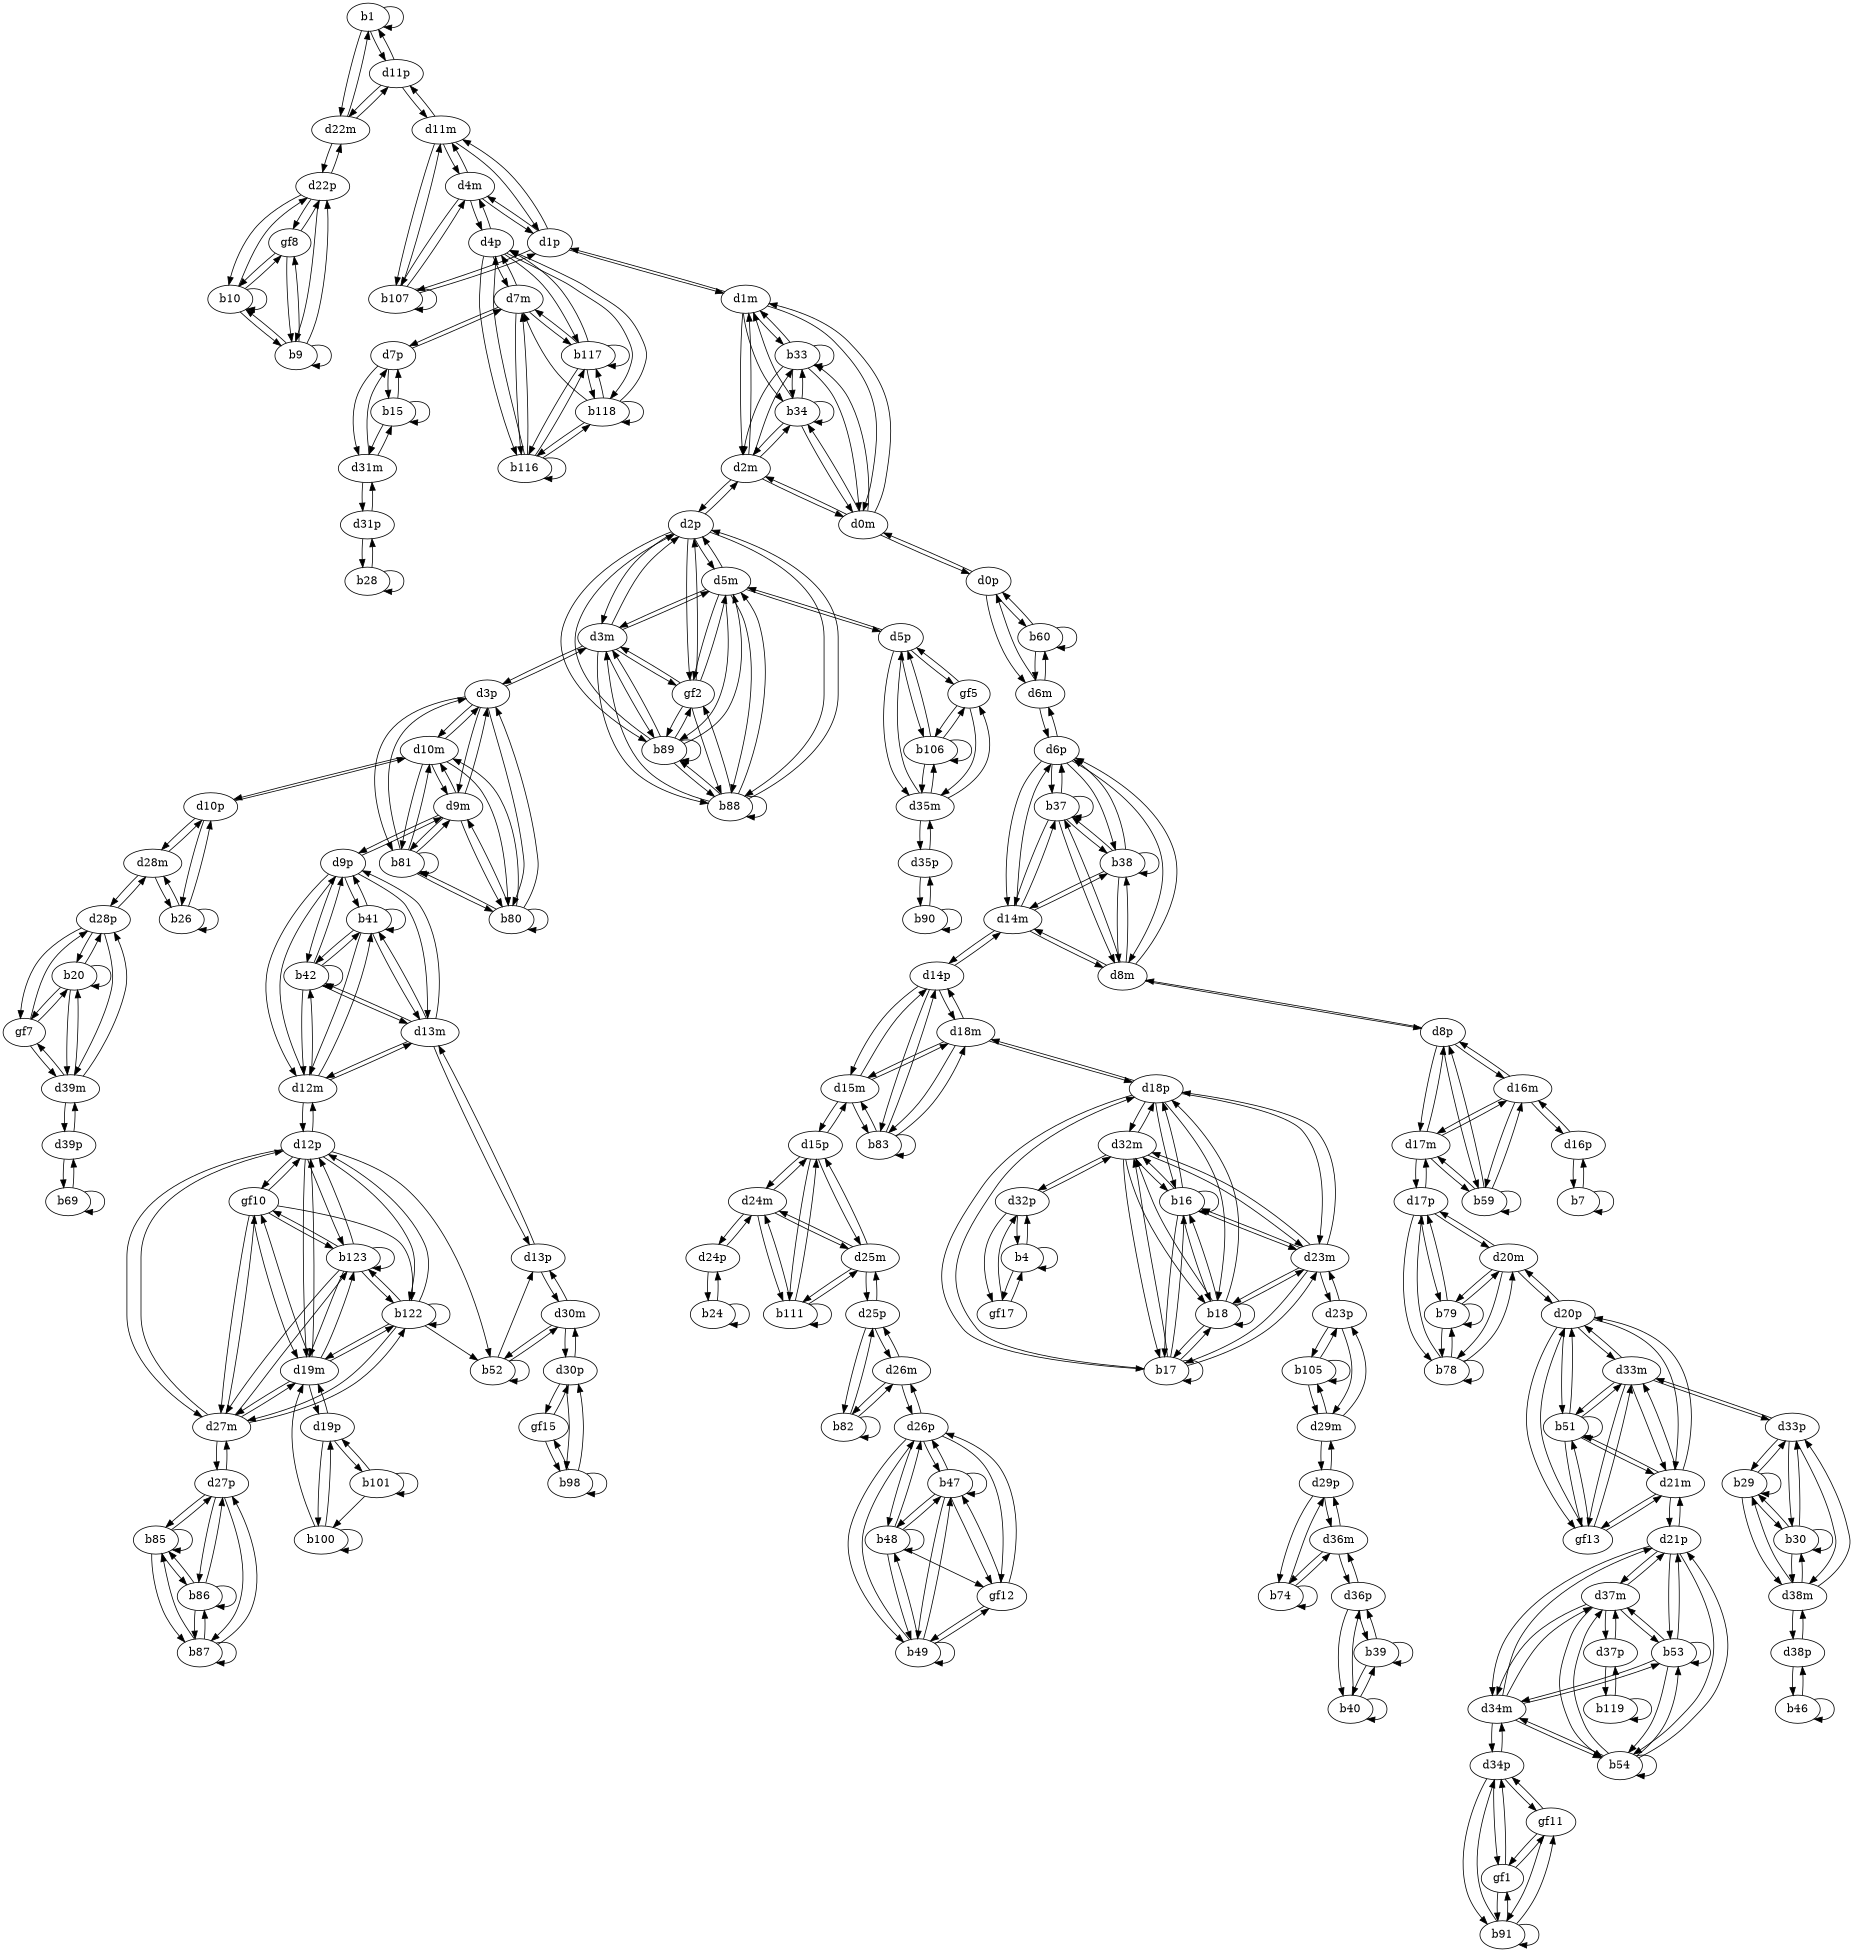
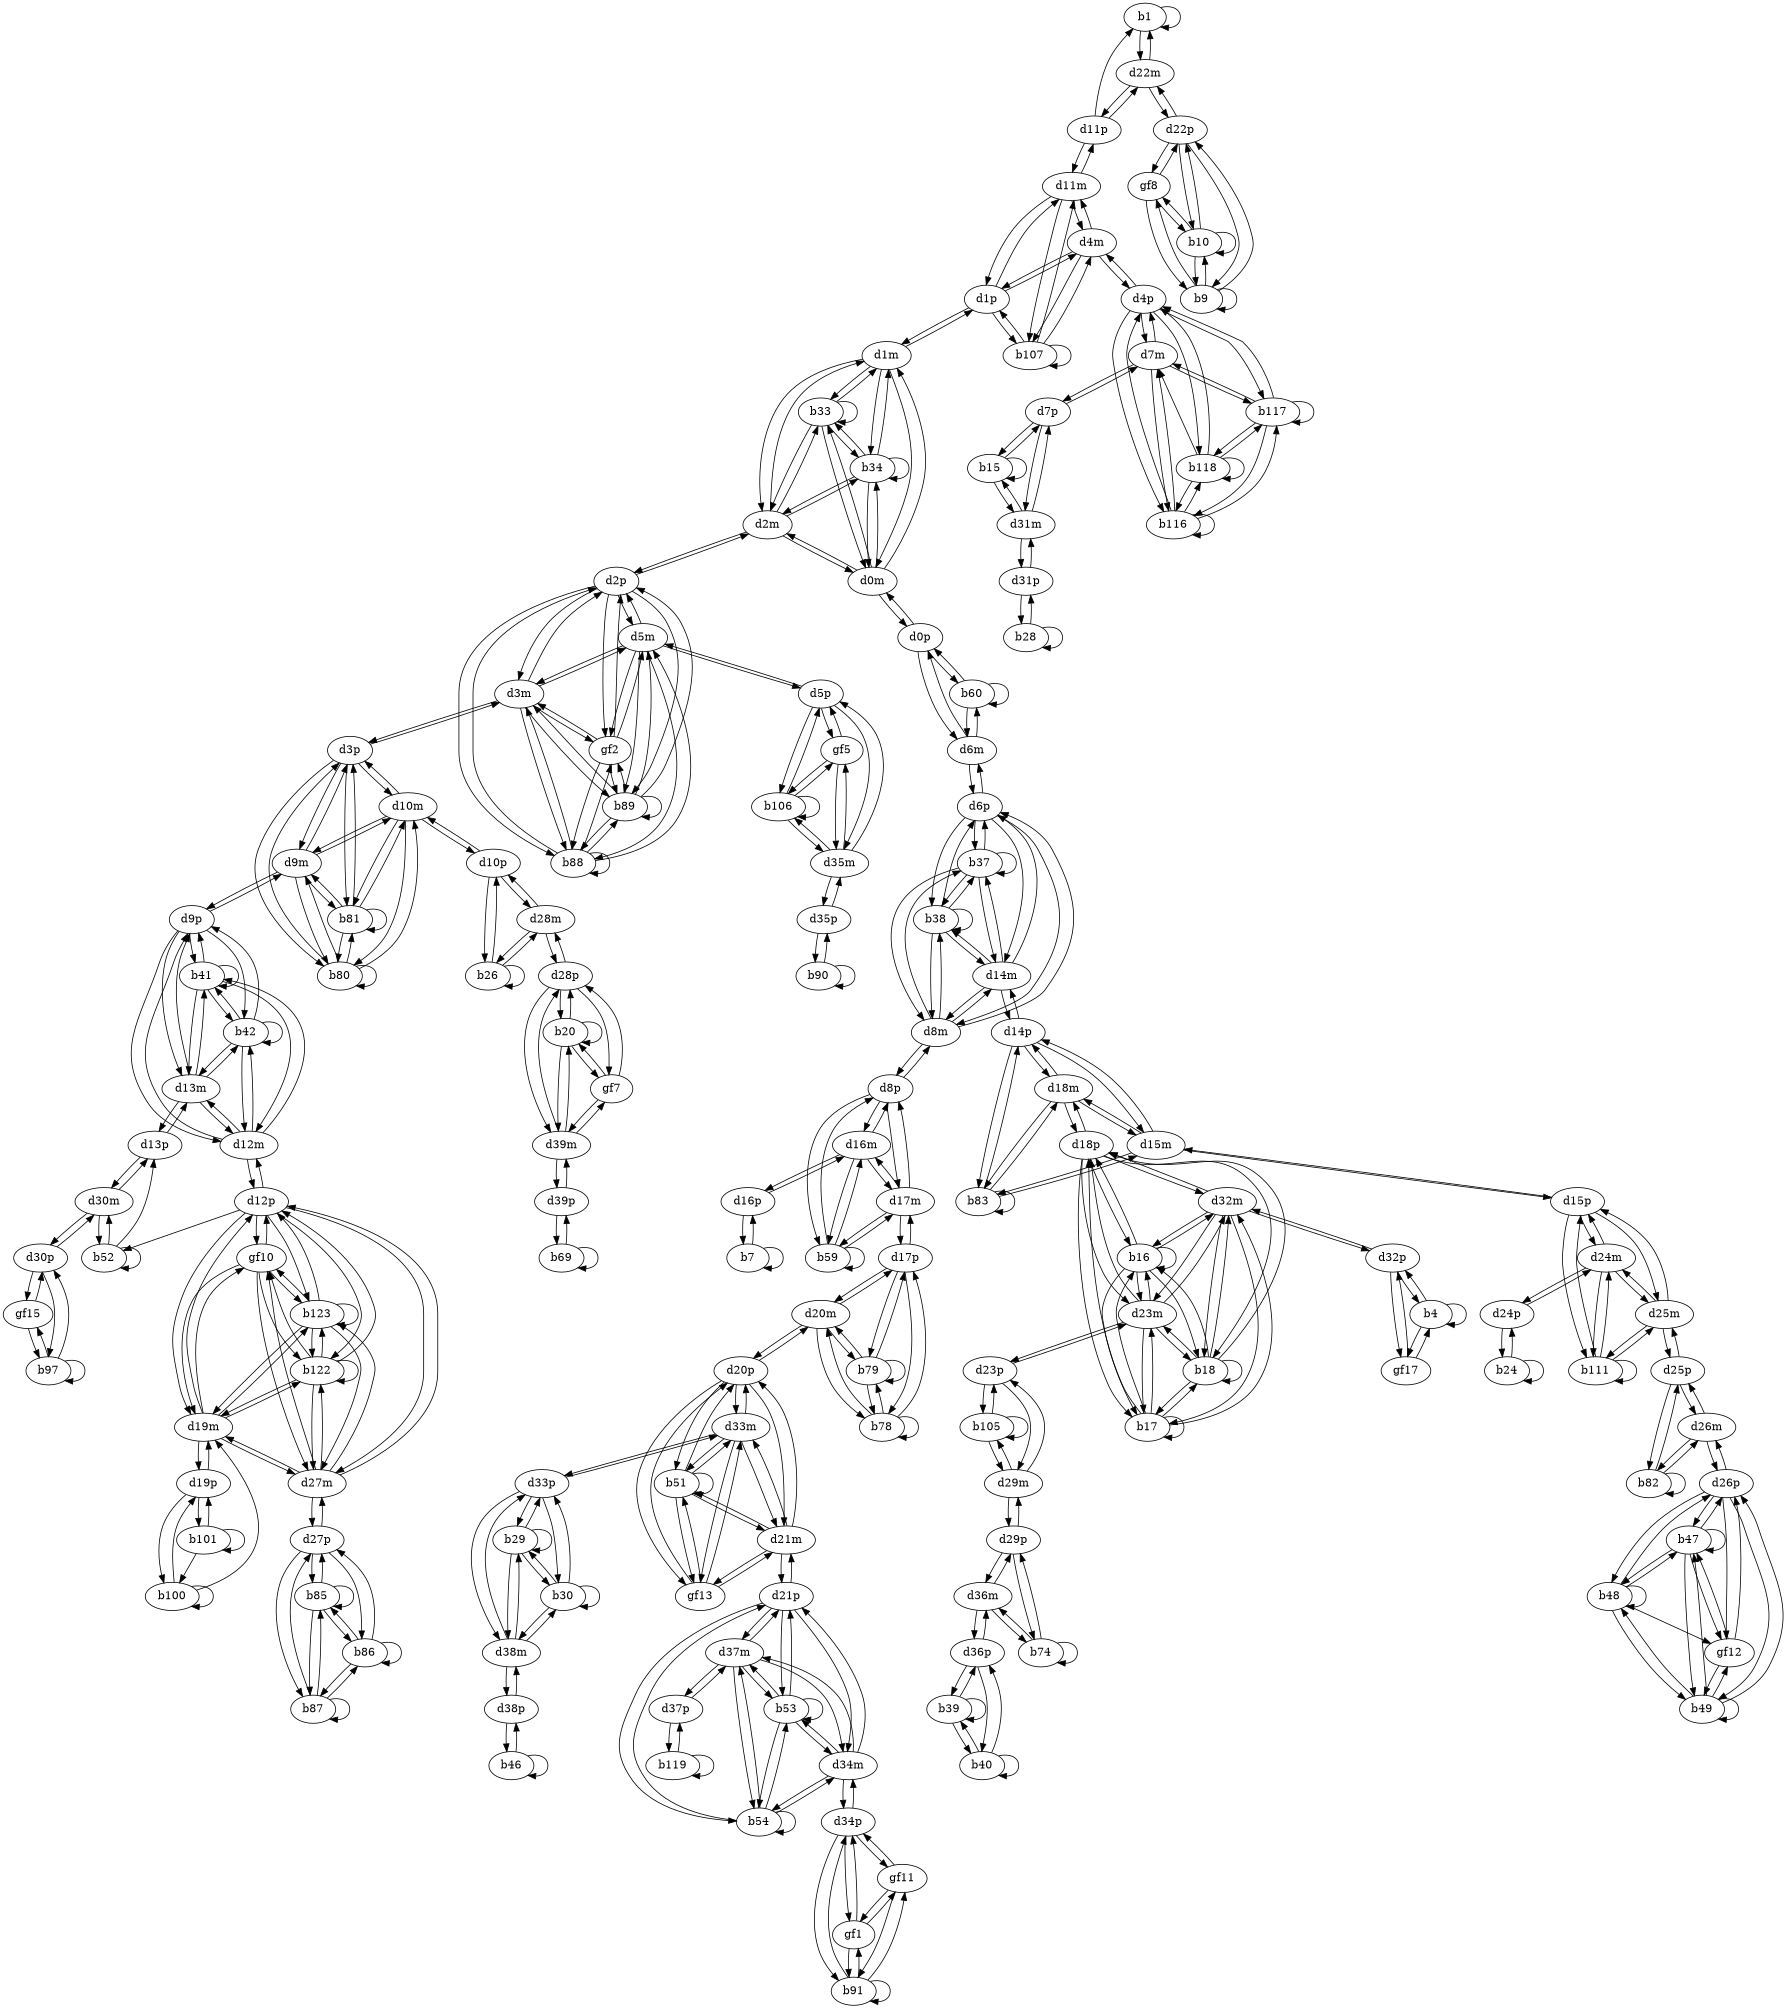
edge "b1" -> "d11p": removed
edge "b122" -> "b52": now "b122" -> "gf10"
node "b98": label "b98" -> "b97"
